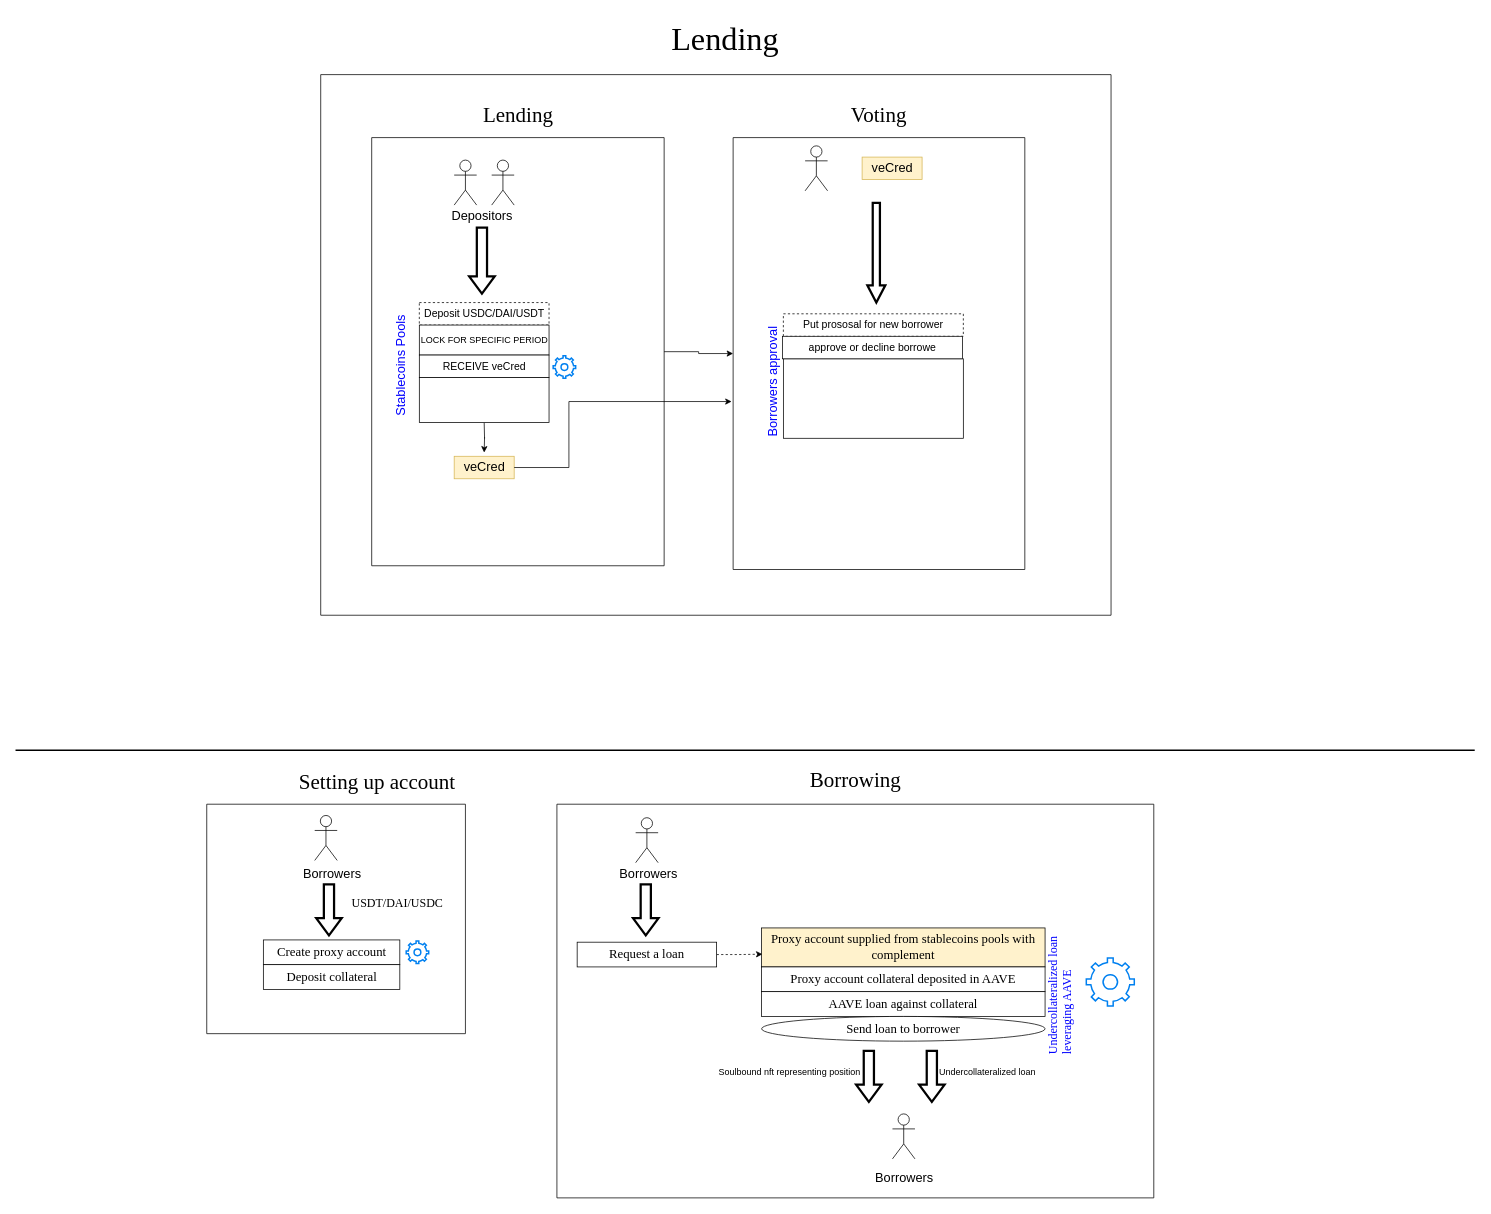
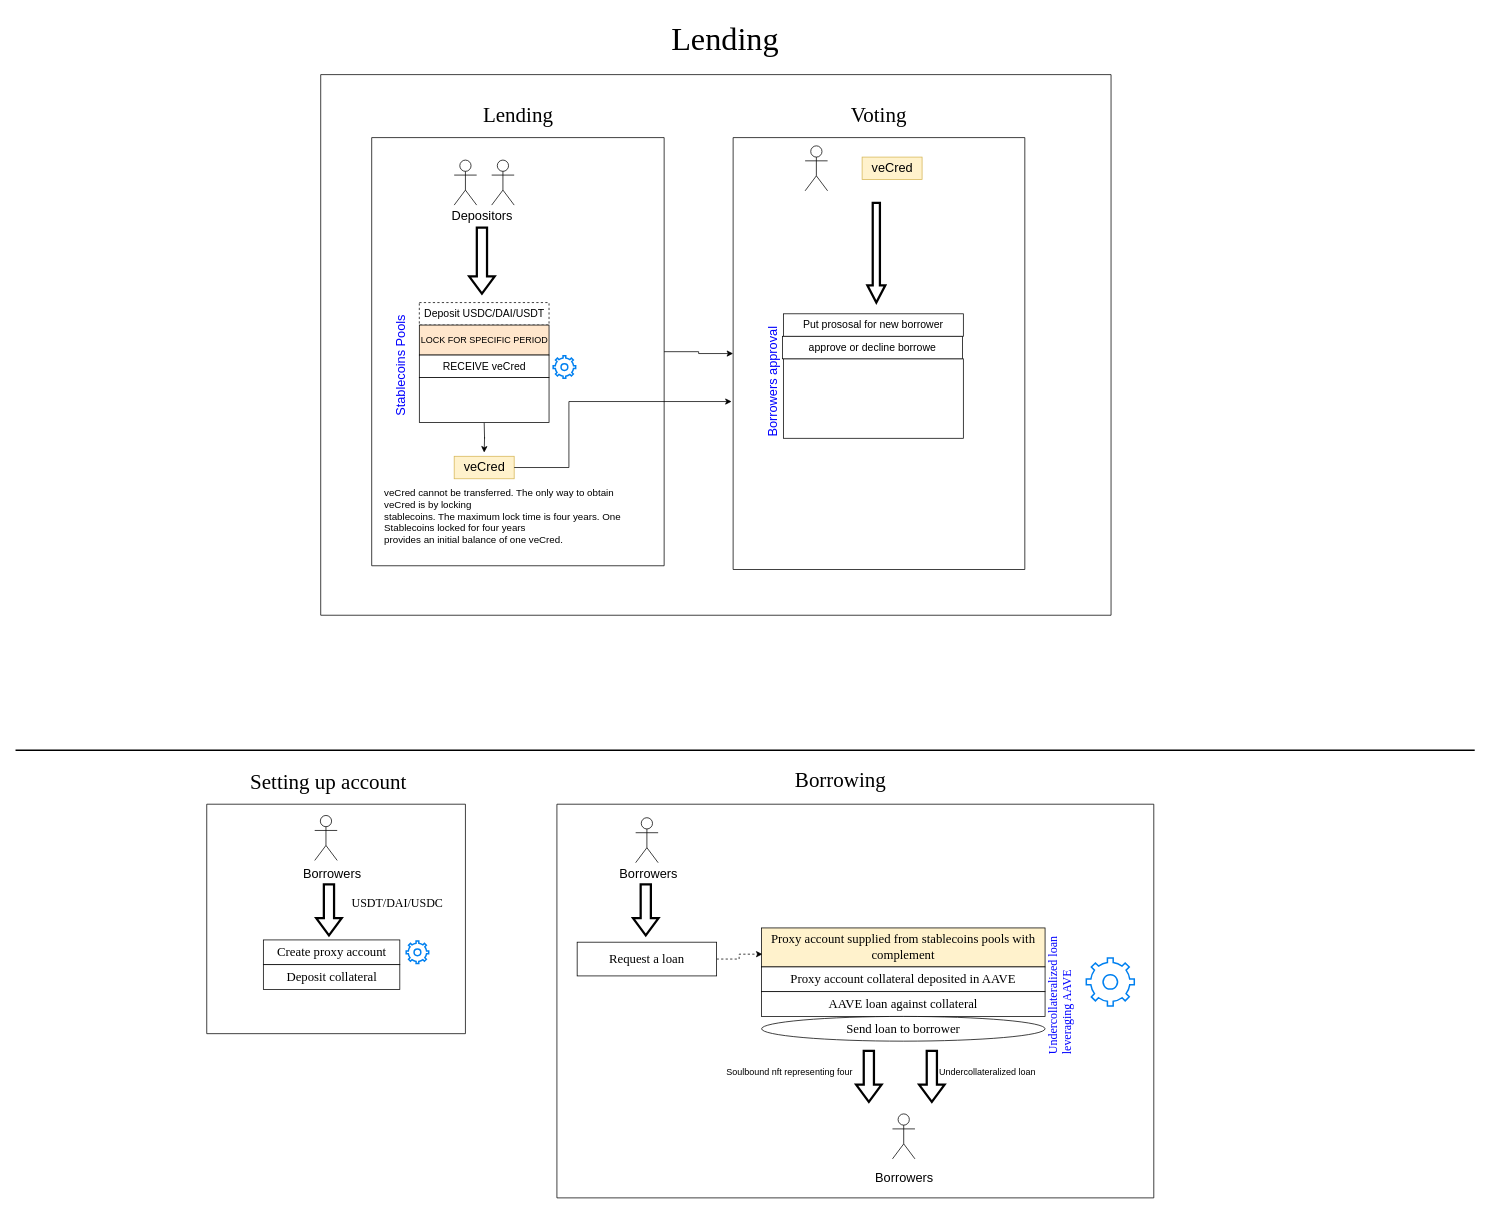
node "Put prososal for new borrower": style dashed -> solid
node "LOCK FOR SPECIFIC PERIOD": fillcolor #ffffff -> #ffe6cc
node "veCred cannot be transferred. The only way to obtain veCred is by locking stablecoins. The maximum lock time is four years. One Stablecoins locked for four years provides an initial balance of one veCred.": added
node "Borrowing": moved (855, 780) -> (840, 780)
node "Setting up account": moved (377, 782) -> (328, 782)
node "Request a loan": size 140x25 -> 140x34
node "Soulbound nft representing position": label "Soulbound nft representing position" -> "Soulbound nft representing four"
